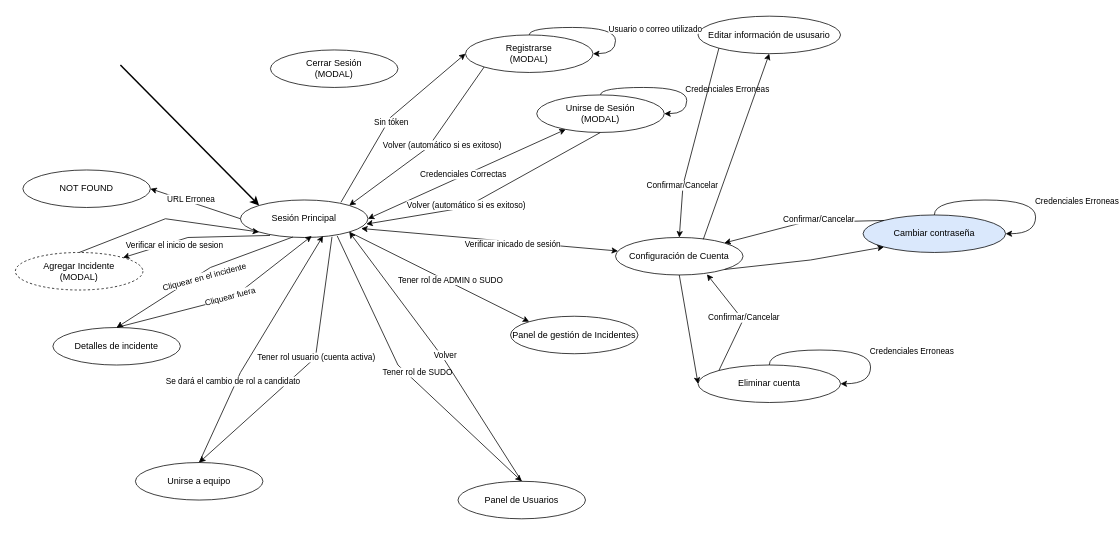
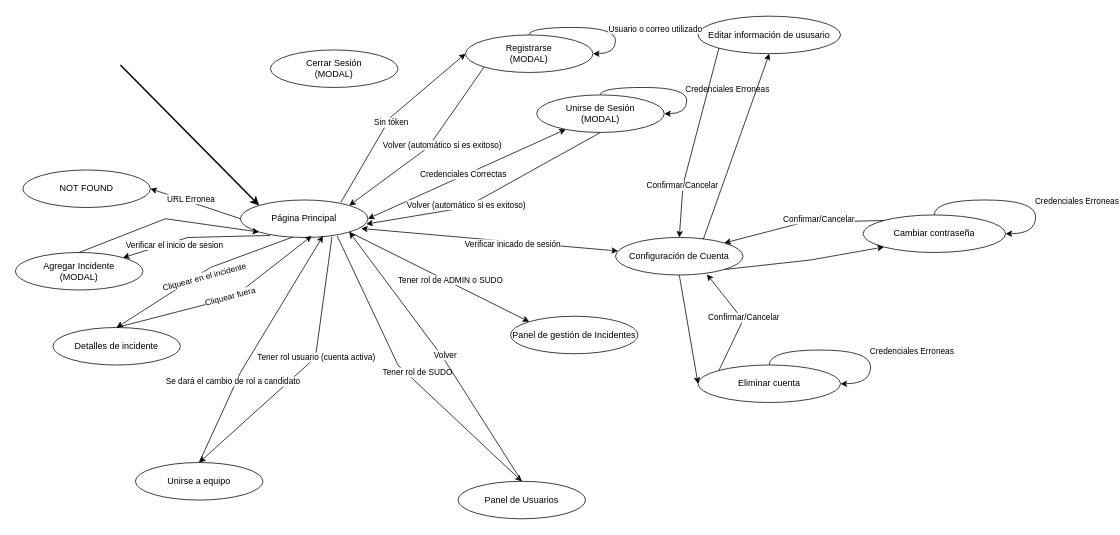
node "Sesión Principal": label "Sesión Principal" -> "Página Principal"
node "Cambiar contraseña": fillcolor #dae8fc -> #ffffff
node "Agregar Incidente (MODAL)": style dashed -> solid
